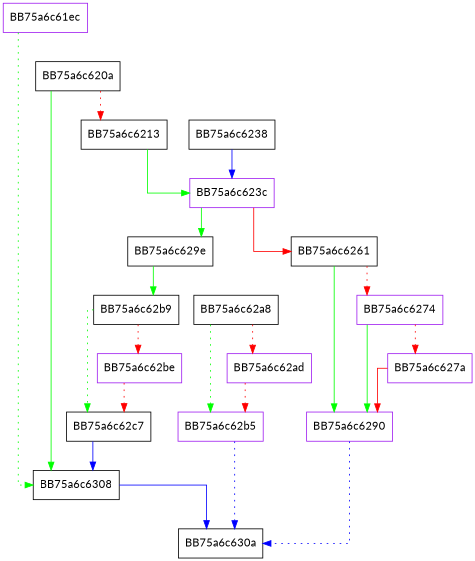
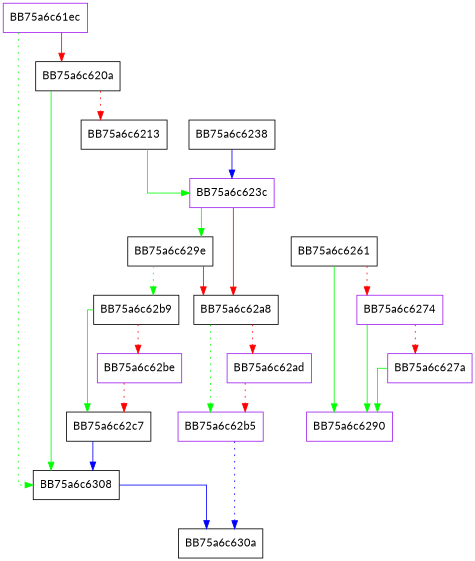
edge "BB75a6c61ec" -> "BB75a6c620a": added
edge "BB75a6c623c" -> "BB75a6c6261": now "BB75a6c623c" -> "BB75a6c62a8"
edge "BB75a6c629e" -> "BB75a6c62b9": style solid -> dotted
edge "BB75a6c629e" -> "BB75a6c62a8": added
edge "BB75a6c62b9" -> "BB75a6c62c7": style dotted -> solid
edge "BB75a6c627a" -> "BB75a6c6290": color red -> green
edge "BB75a6c6290" -> "BB75a6c630a": removed
